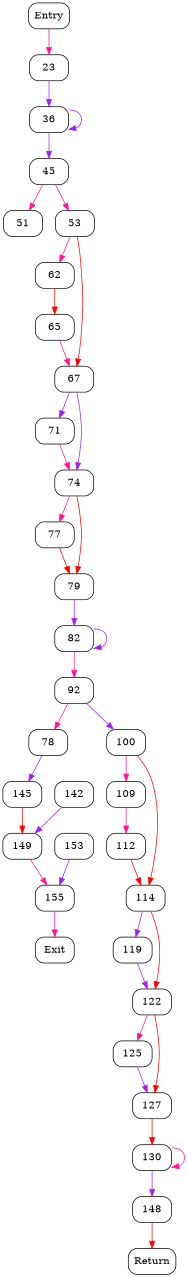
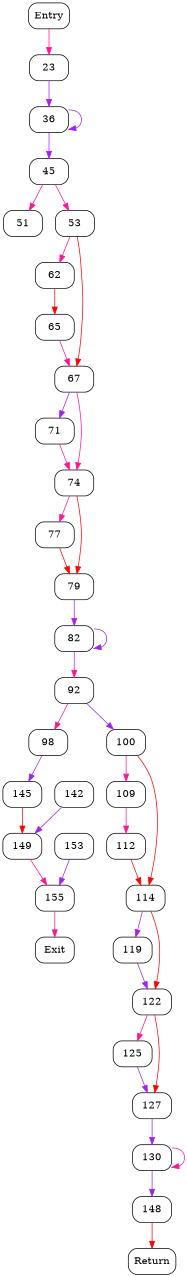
edge "67" -> "74": color purple -> deeppink
node "78": label "78" -> "98"
edge "127" -> "130": color red -> purple
